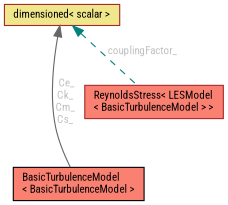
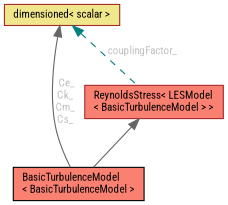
edge "BasicTurbulenceModel < BasicTurbulenceModel >" -> "ReynoldsStress< LESModel < BasicTurbulenceModel > >": added
